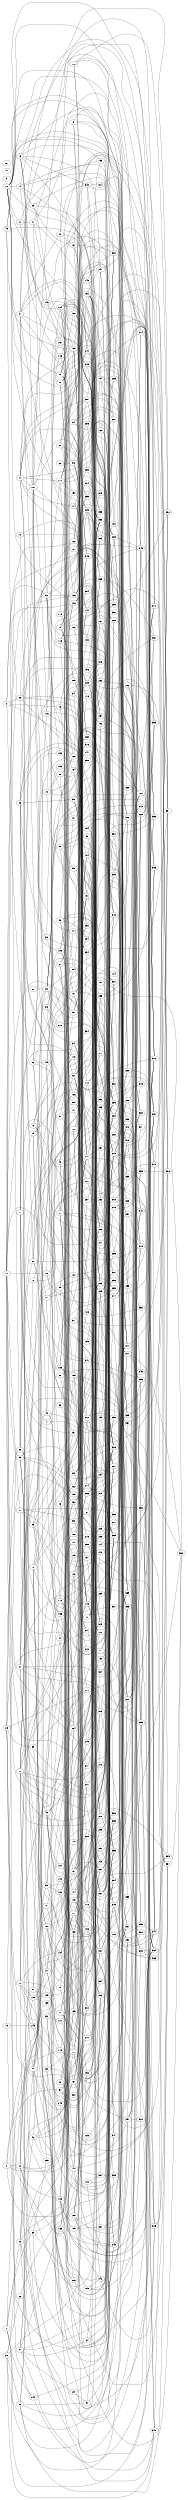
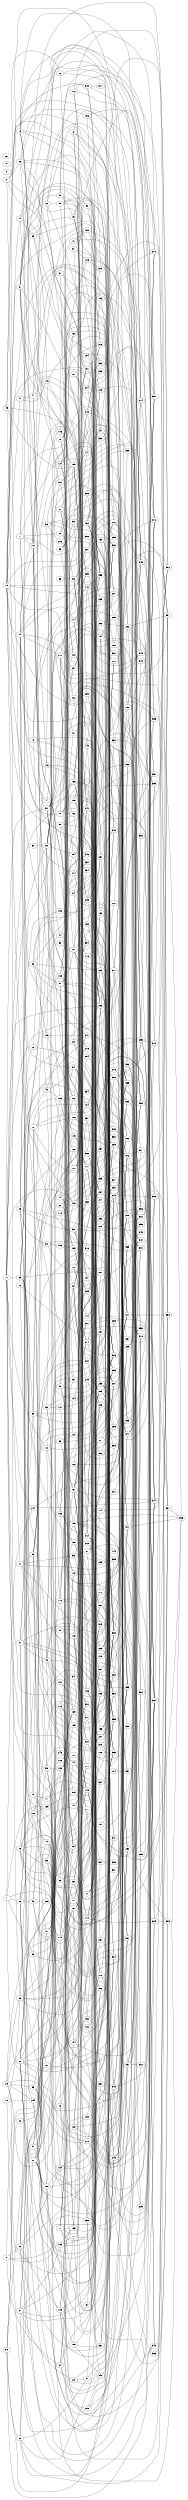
node "780": label "780" -> "380"
edge "1" -- "230": now "1" -- "13"
edge "327" -- "39": now "293" -- "39"
node "580": label "580" -> "180"
